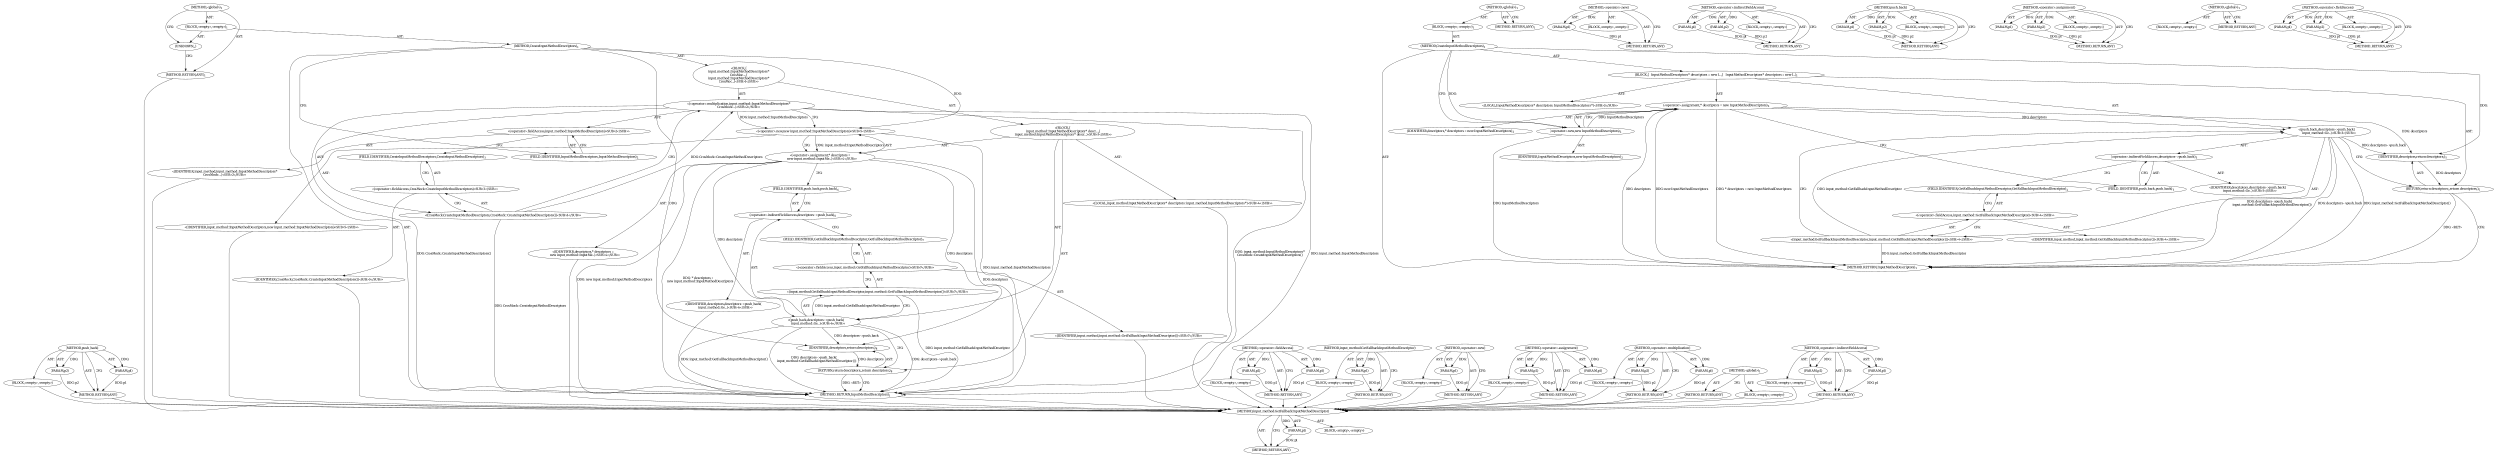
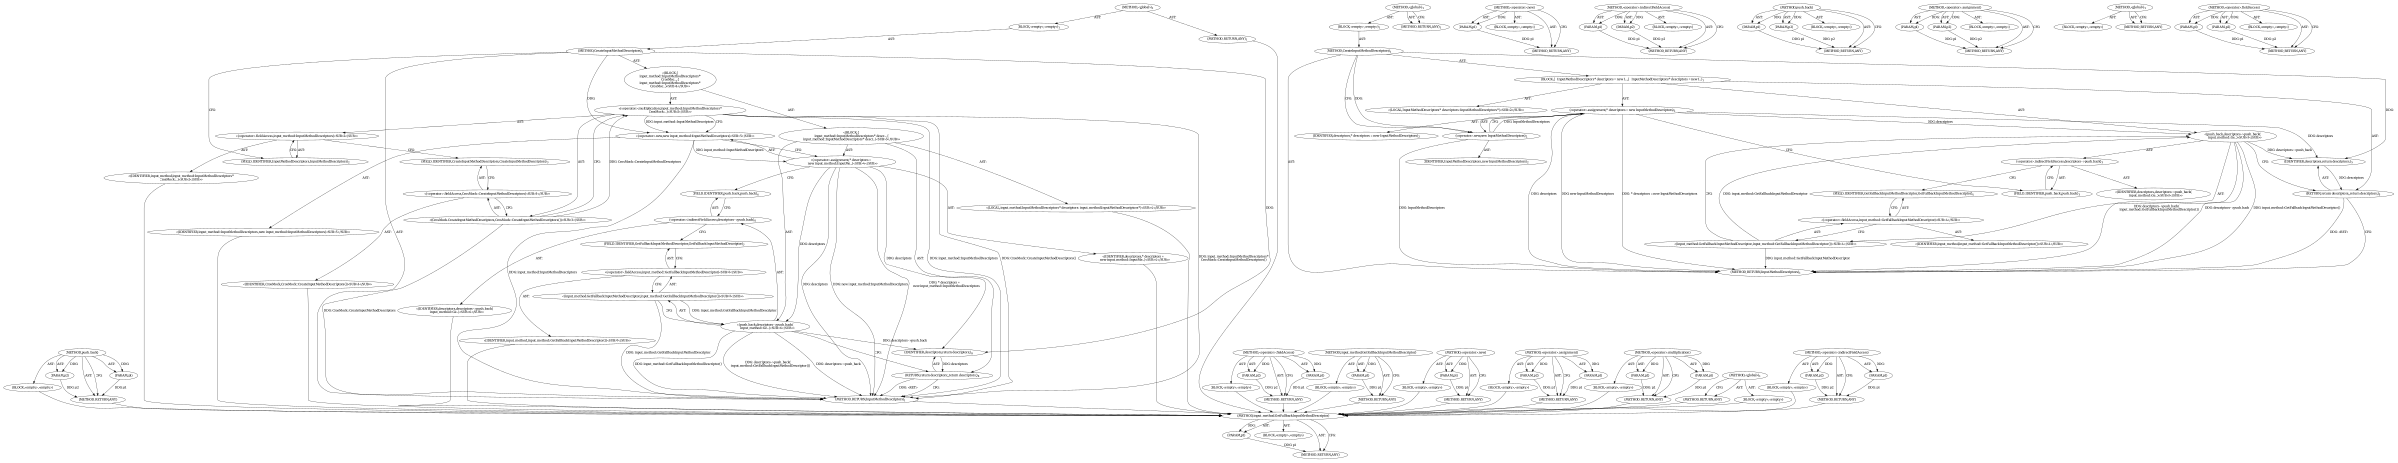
node "(UNKNOWN,,)": removed
